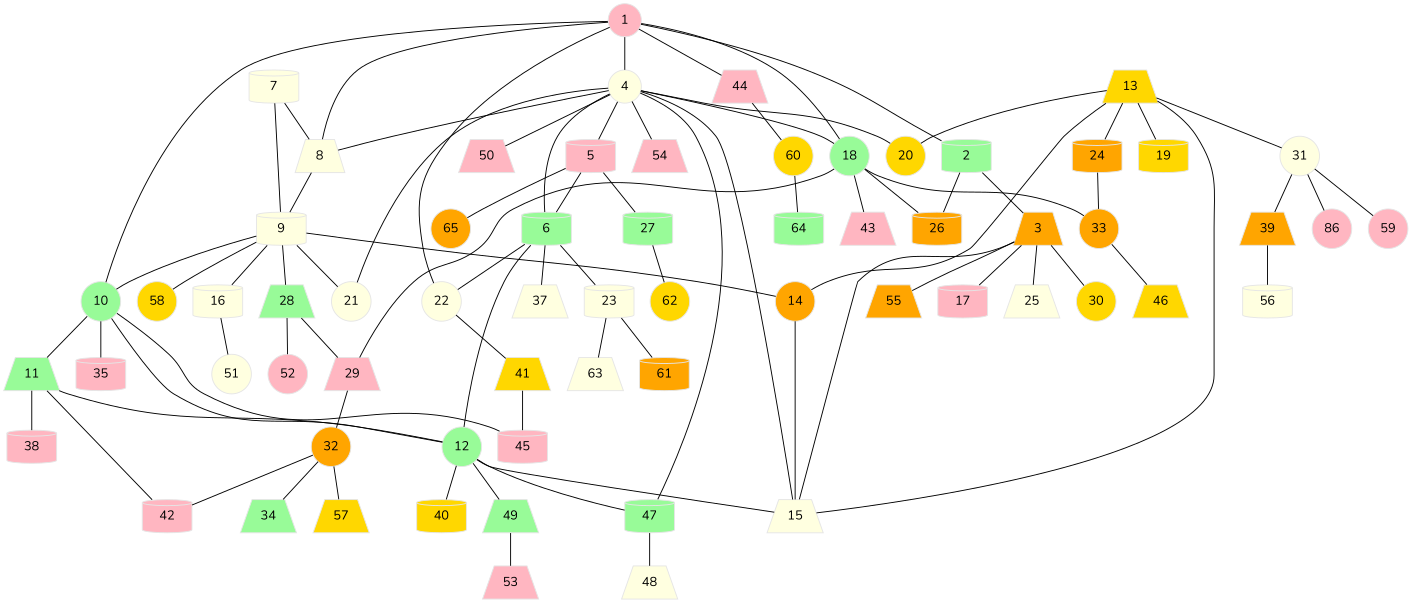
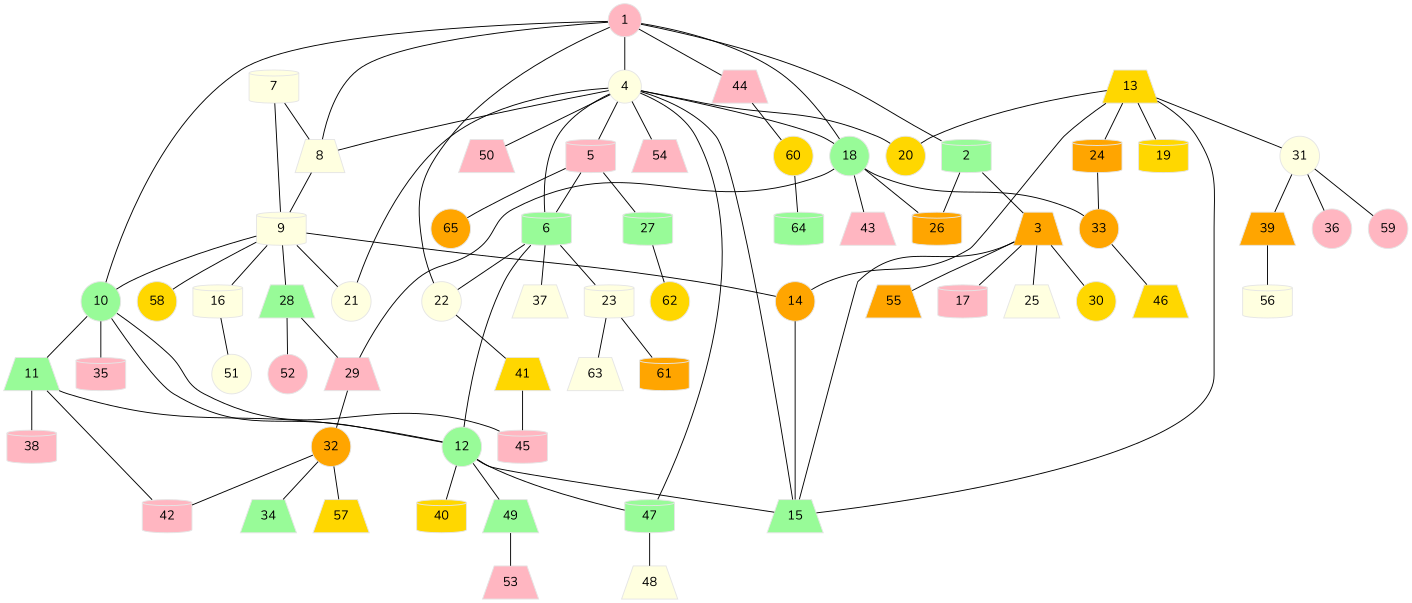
node "86": label "86" -> "36"
node "15": fillcolor lightyellow -> palegreen
